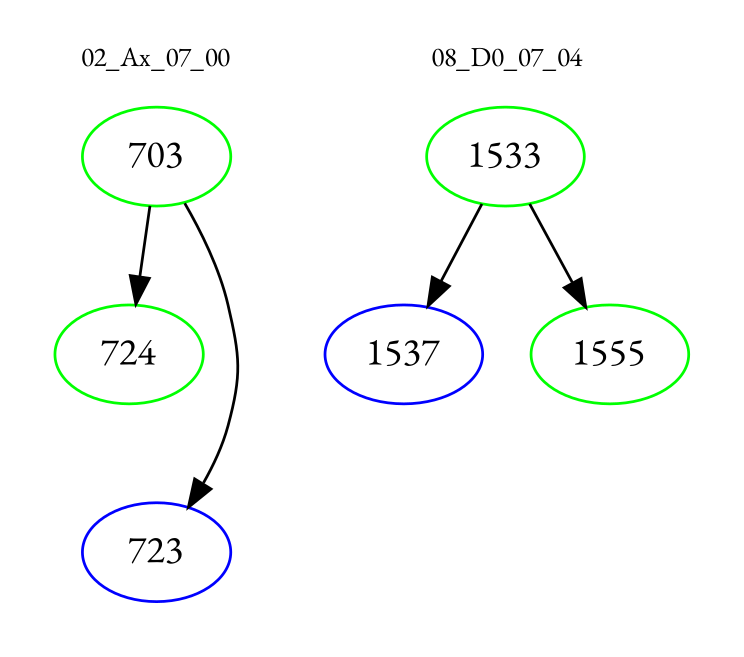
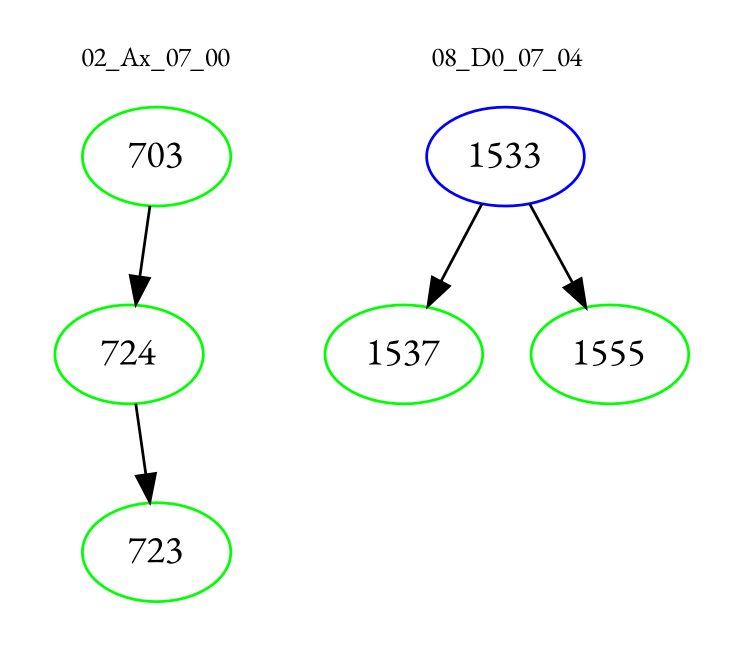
node "1533": color green -> blue
edge "703" -> "723": now "724" -> "723"
node "1537": color blue -> green
node "723": color blue -> green
